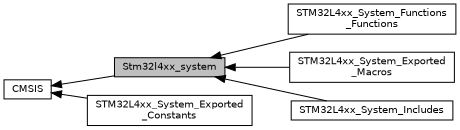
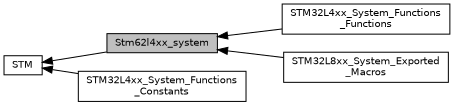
node "Stm32l4xx_system": label "Stm32l4xx_system" -> "Stm62l4xx_system"
node "STM32L4xx_System_Exported _Macros": label "STM32L4xx_System_Exported _Macros" -> "STM32L8xx_System_Exported _Macros"
node "CMSIS": label "CMSIS" -> "STM"
node "STM32L4xx_System_Exported _Constants": label "STM32L4xx_System_Exported _Constants" -> "STM32L4xx_System_Functions _Constants"
node "STM32L4xx_System_Includes": removed
